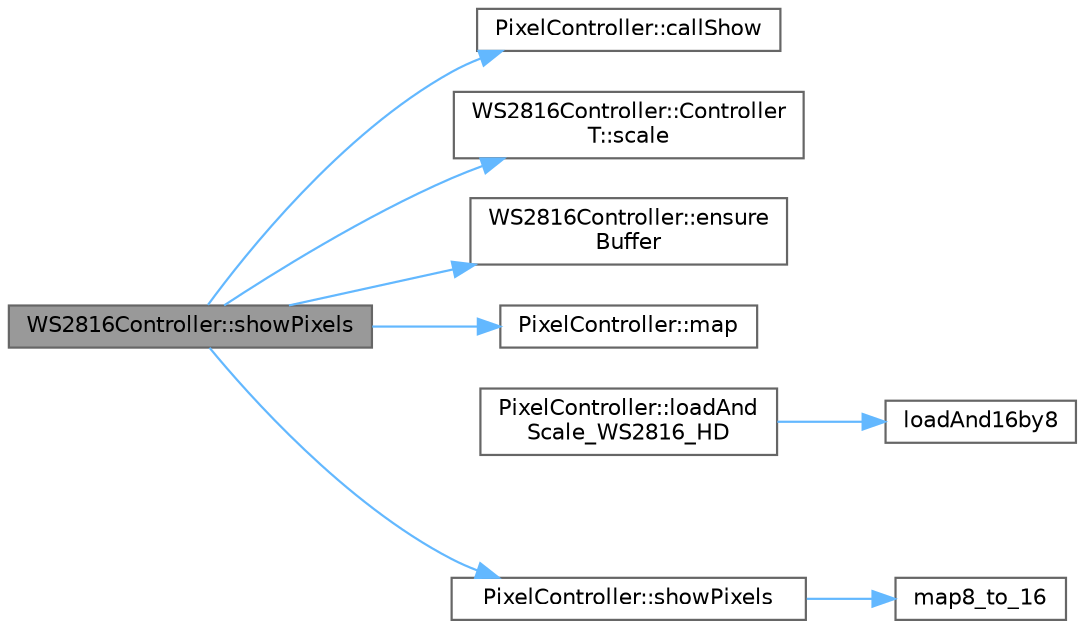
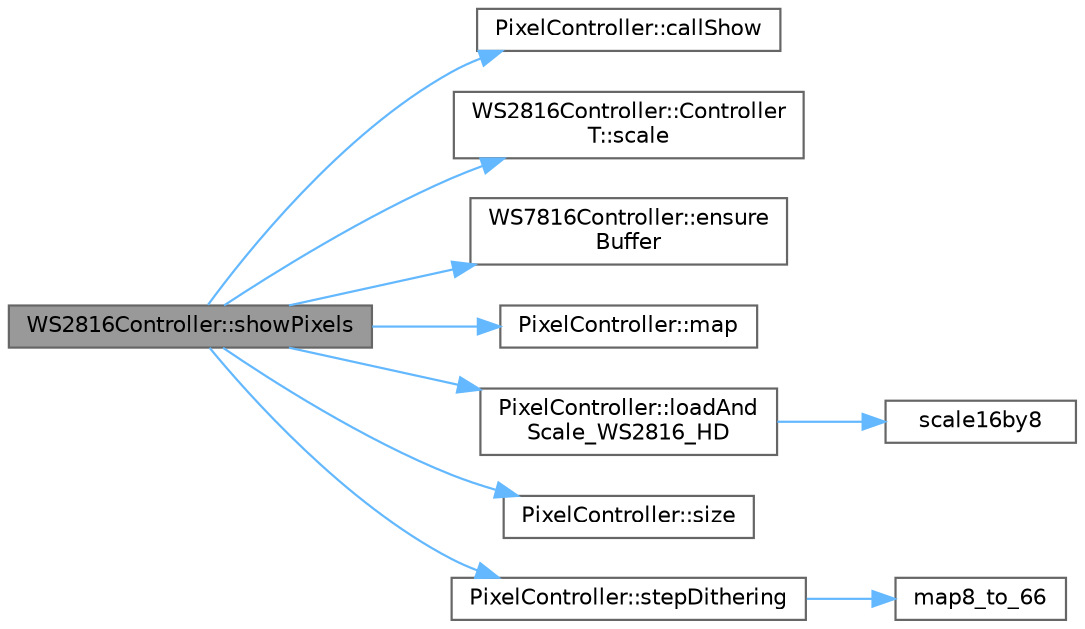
node "WS2816Controller::ensure Buffer": label "WS2816Controller::ensure Buffer" -> "WS7816Controller::ensure Buffer"
edge "WS2816Controller::showPixels" -> "PixelController::loadAnd Scale_WS2816_HD": added
node "loadAnd16by8": label "loadAnd16by8" -> "scale16by8"
node "PixelController::size": added
node "PixelController::showPixels": label "PixelController::showPixels" -> "PixelController::stepDithering"
node "map8_to_16": label "map8_to_16" -> "map8_to_66"
